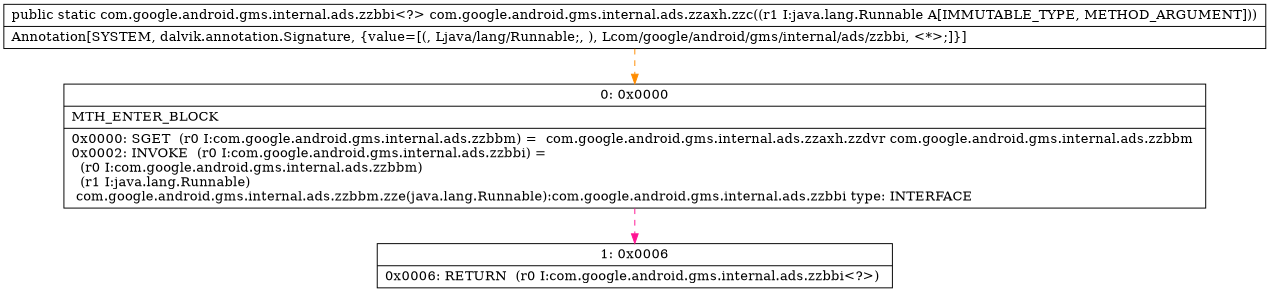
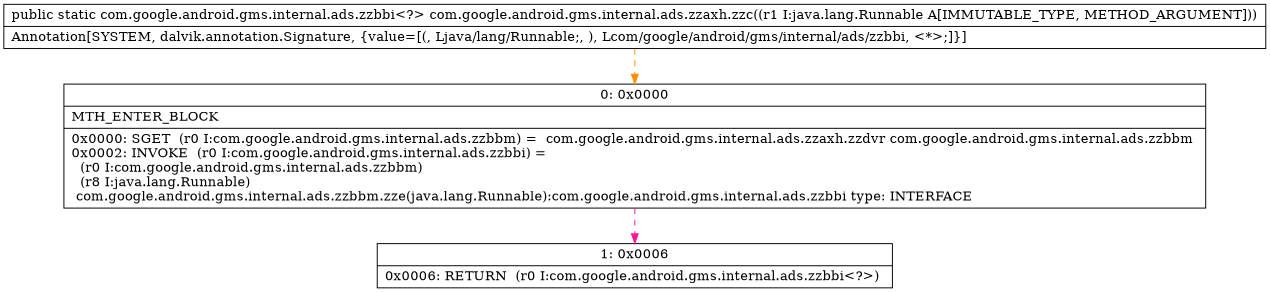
node "0: 0x0000": text "(r1 I:java.lang.Runnable)" -> "(r8 I:java.lang.Runnable)"
